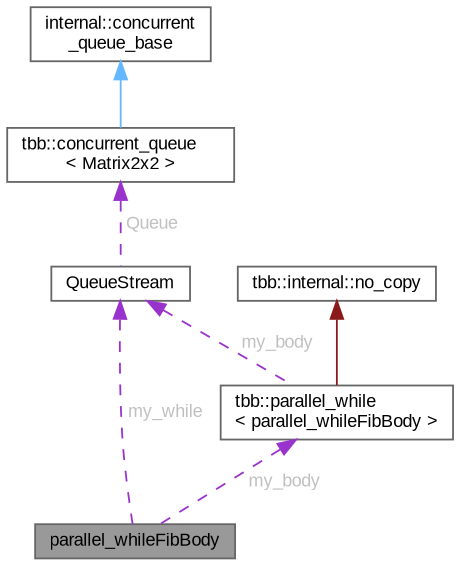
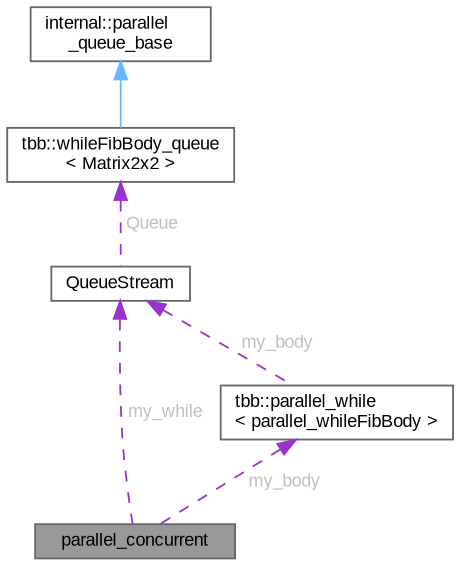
node "internal::concurrent _queue_base": label "internal::concurrent _queue_base" -> "internal::parallel _queue_base"
node "tbb::concurrent_queue < Matrix2x2 >": label "tbb::concurrent_queue < Matrix2x2 >" -> "tbb::whileFibBody_queue < Matrix2x2 >"
node "tbb::internal::no_copy": removed
node "parallel_whileFibBody": label "parallel_whileFibBody" -> "parallel_concurrent"
